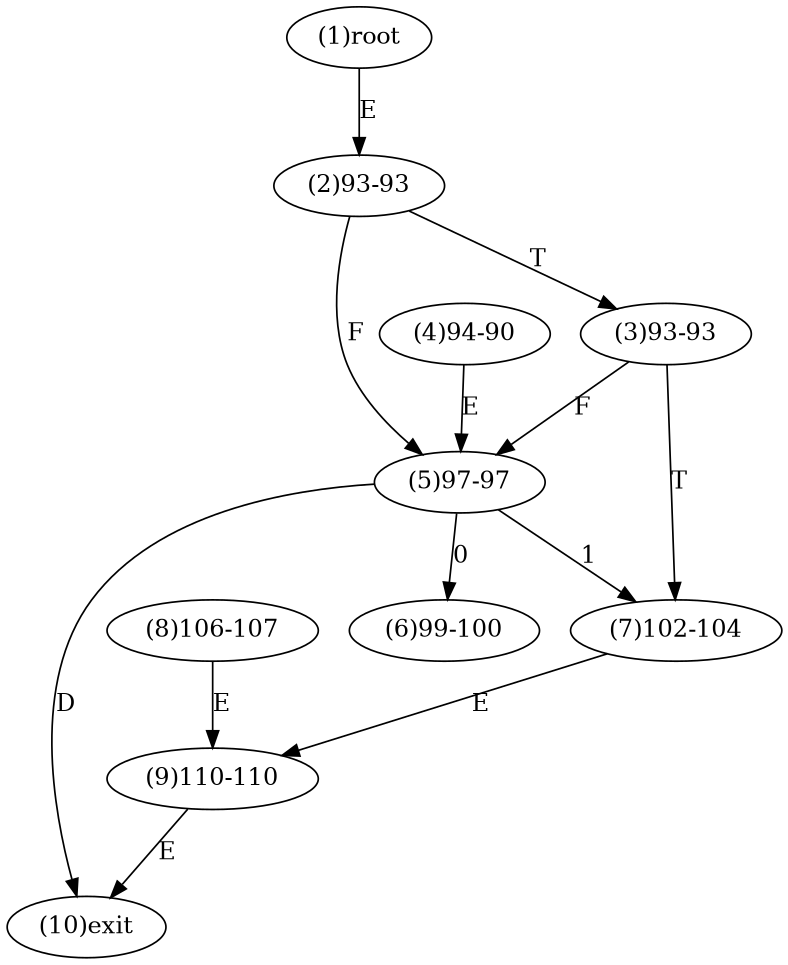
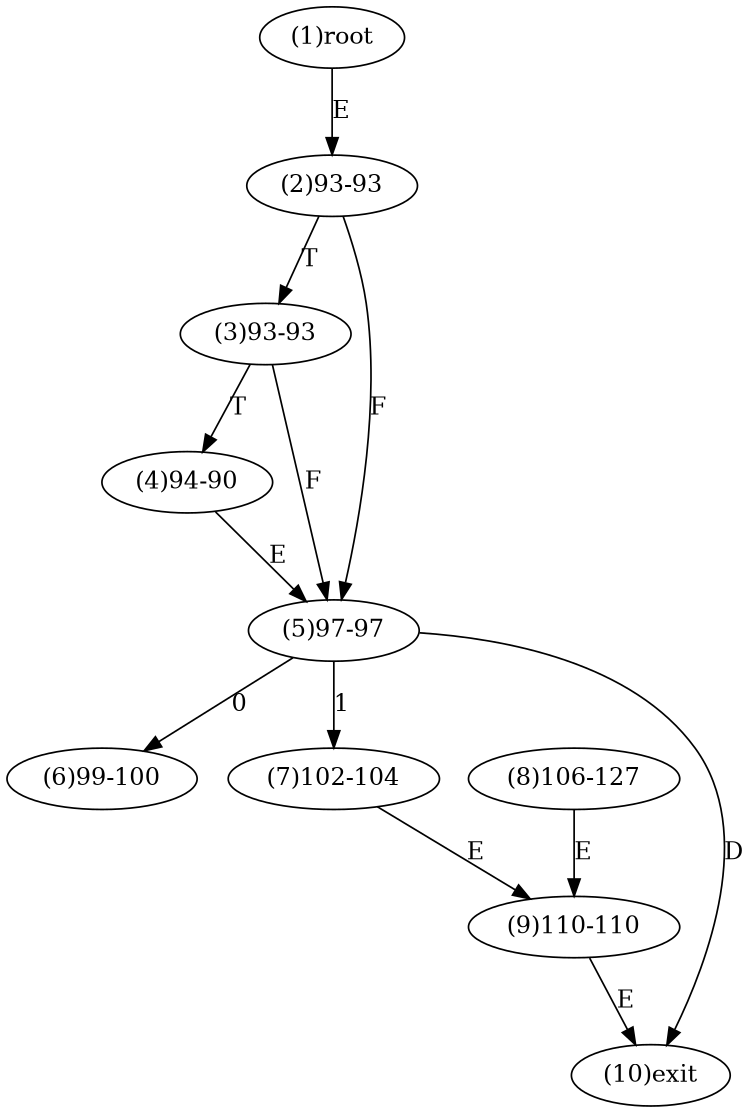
edge "(3)93-93" -> "(7)102-104": now "(3)93-93" -> "(4)94-90"
node "(8)106-107": label "(8)106-107" -> "(8)106-127"
